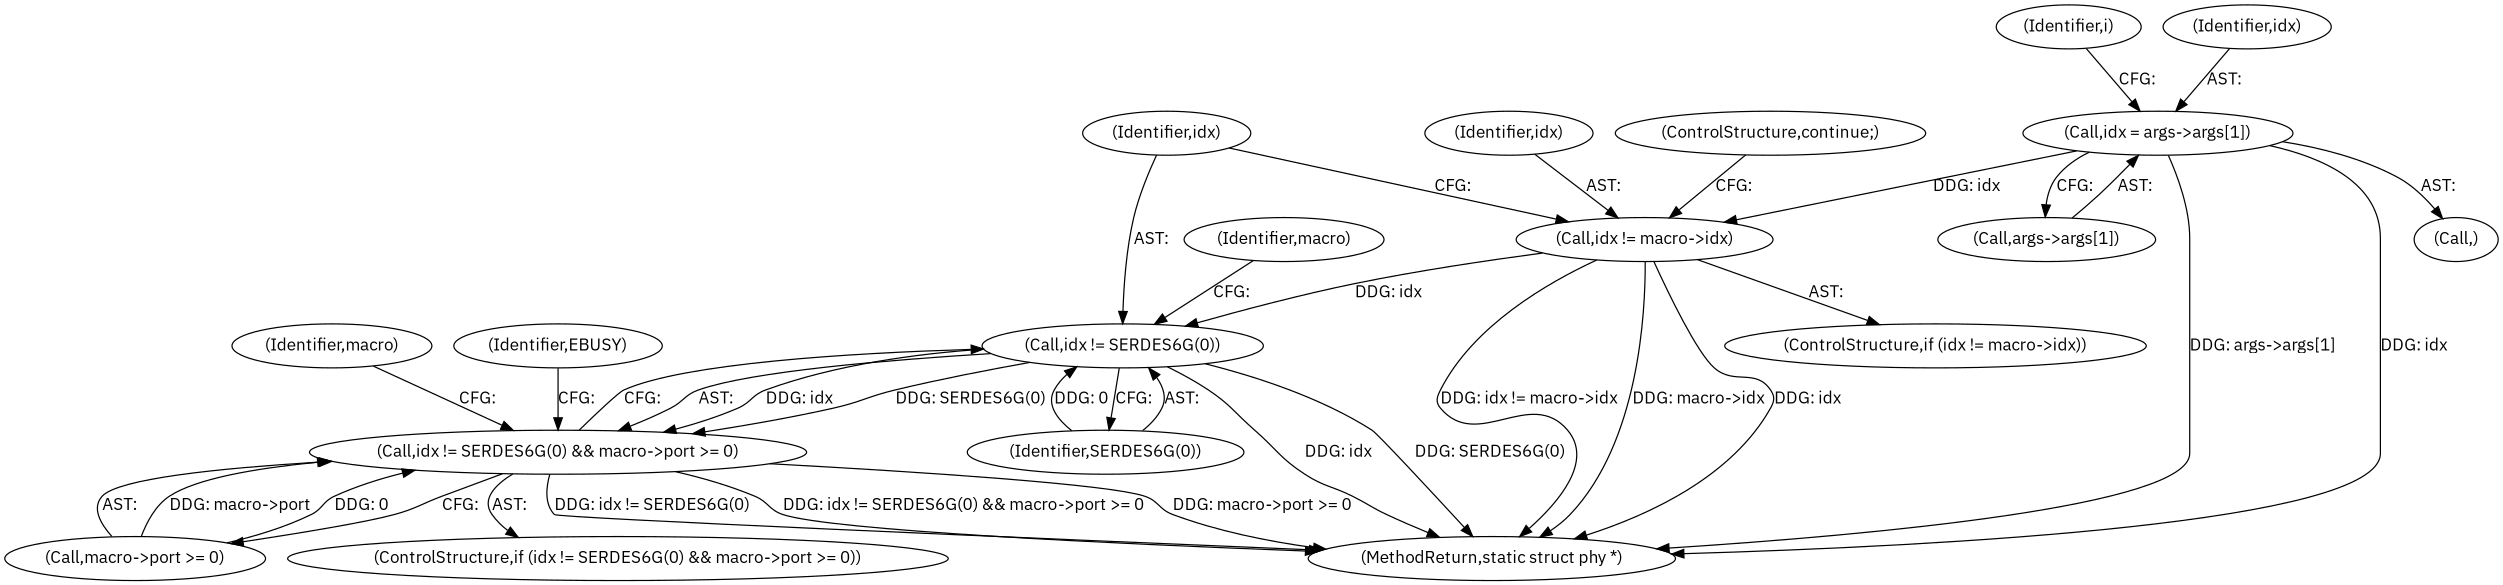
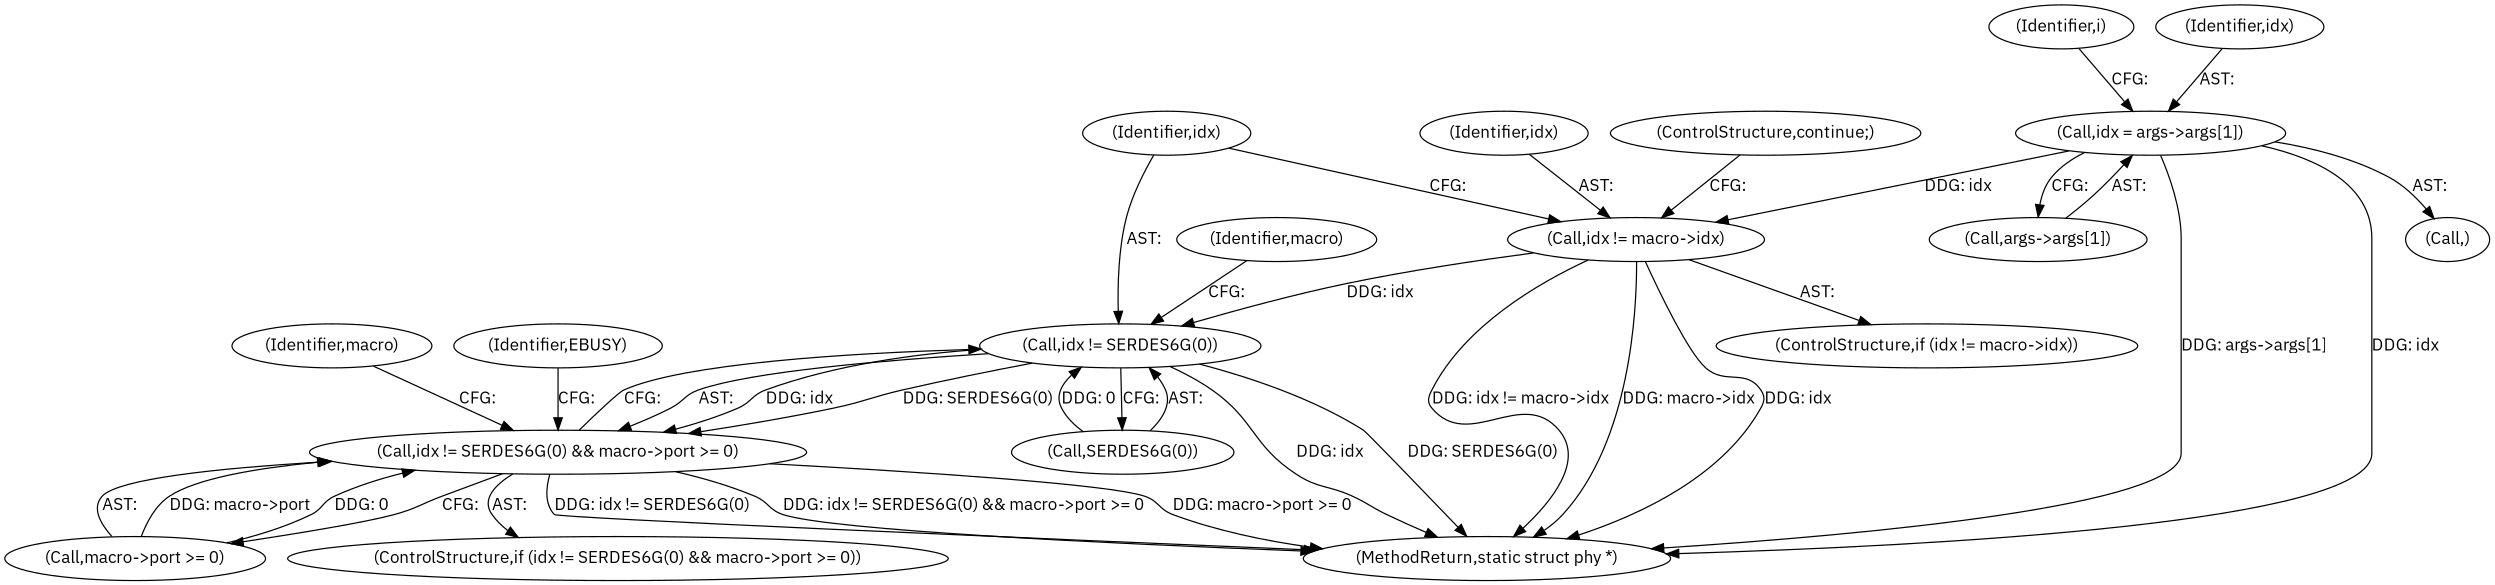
node "(Identifier,SERDES6G(0))": label "(Identifier,SERDES6G(0))" -> "(Call,SERDES6G(0))"
